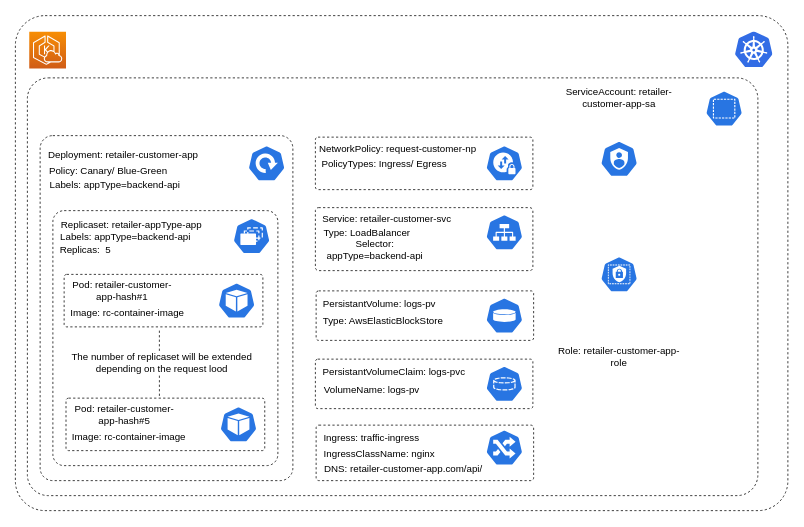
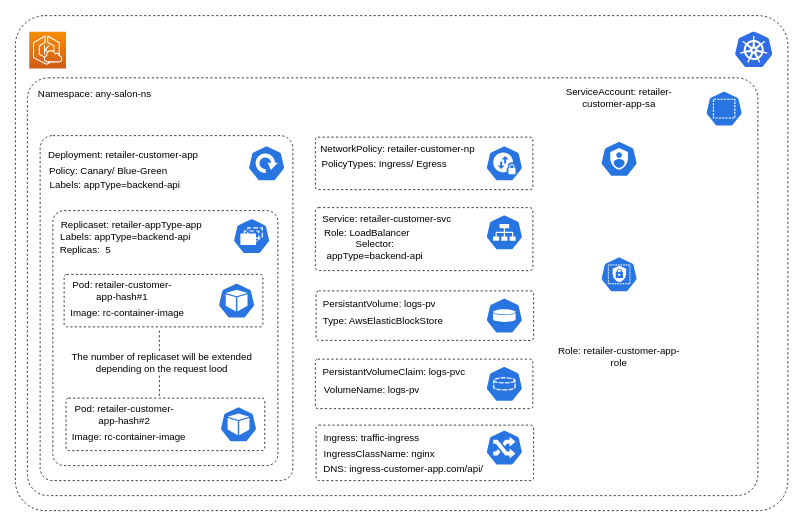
node "Namespace: any-salon-ns": added
node "NetworkPolicy: request-customer-np": label "NetworkPolicy: request-customer-np" -> "NetworkPolicy: retailer-customer-np"
node "Type: LoadBalancer": label "Type: LoadBalancer" -> "Role: LoadBalancer"
node "Pod: retailer-customer-app-hash#5": label "Pod: retailer-customer-app-hash#5" -> "Pod: retailer-customer-app-hash#2"
node "DNS: retailer-customer-app.com/api/": label "DNS: retailer-customer-app.com/api/" -> "DNS: ingress-customer-app.com/api/"
